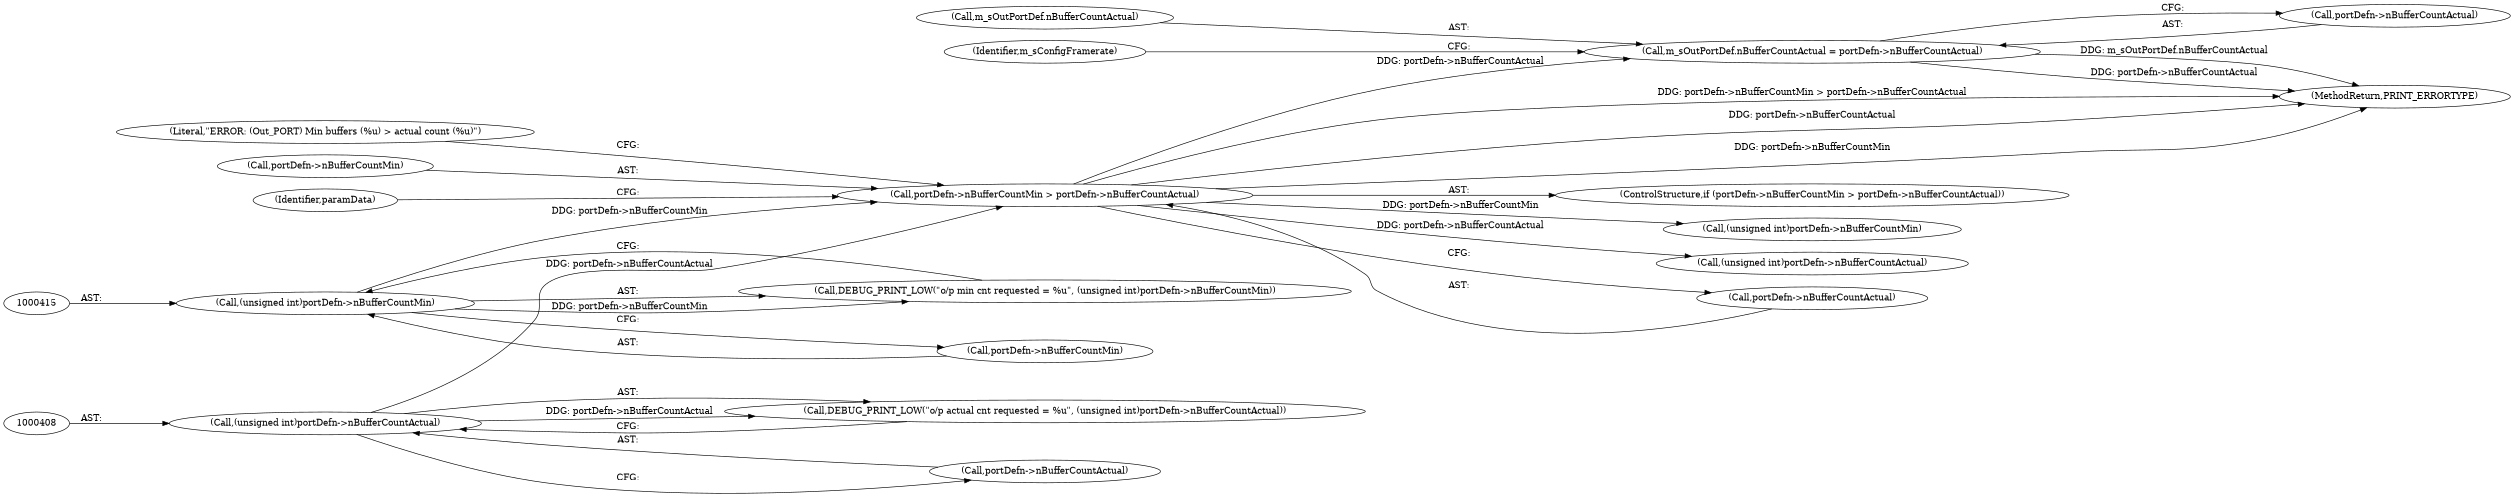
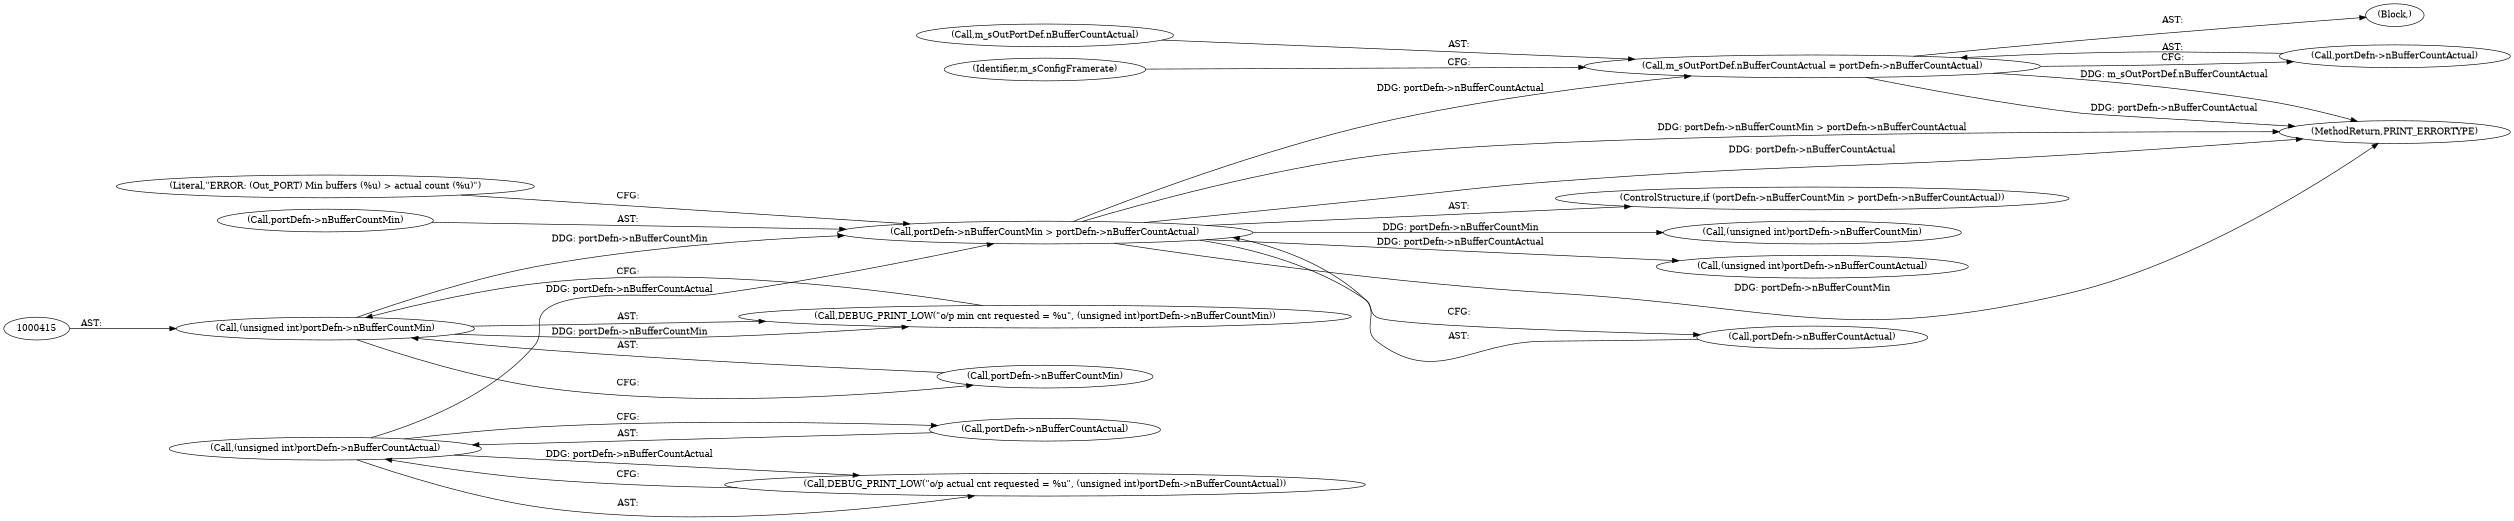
node "(Block,)": added
node "(Identifier,paramData)": removed
node "1000408": removed
